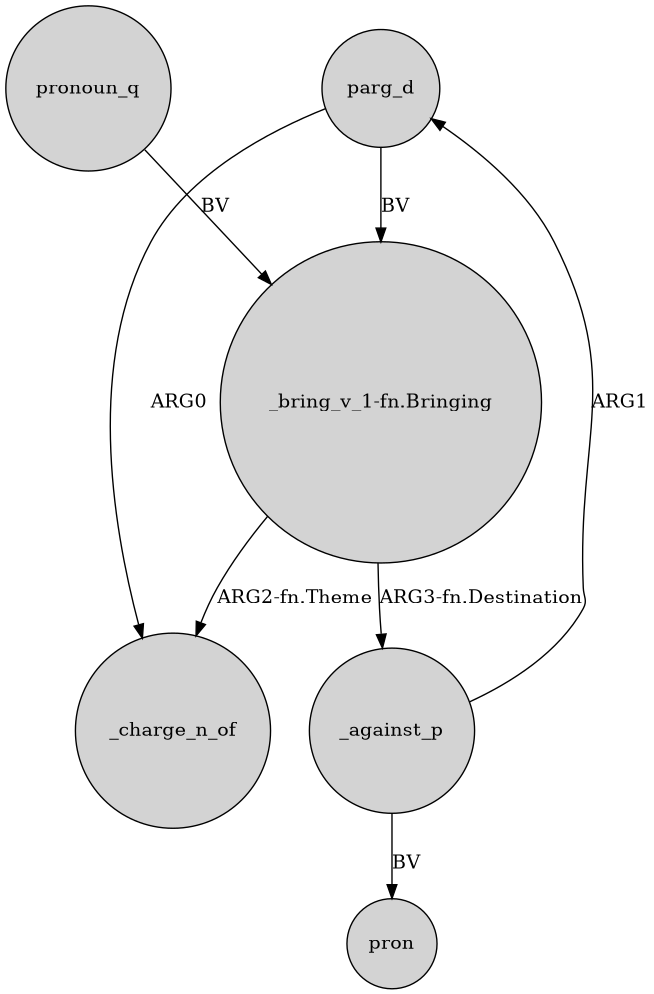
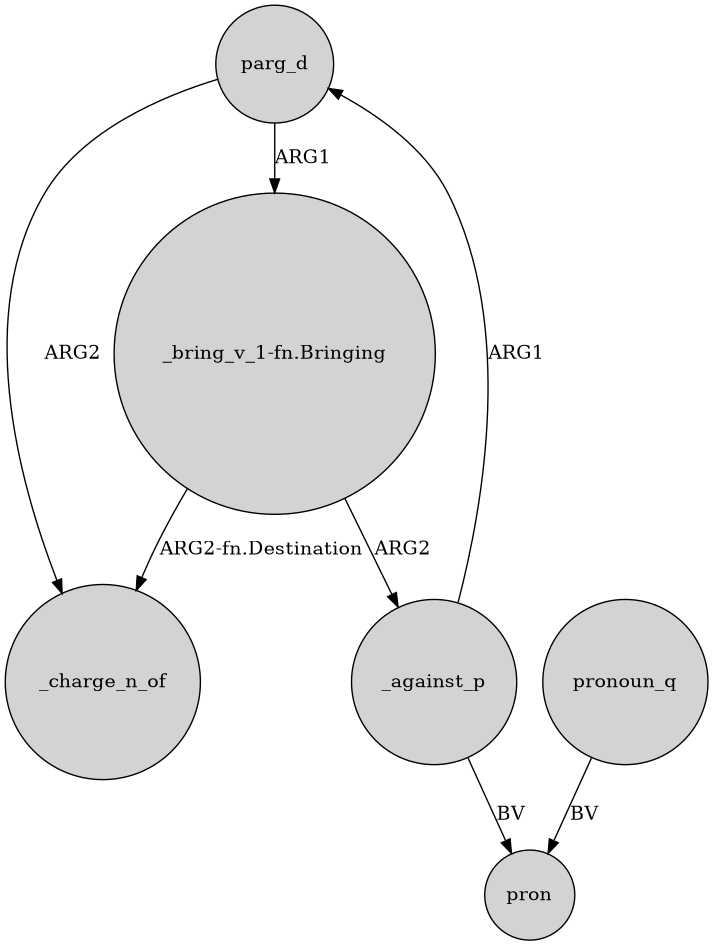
edge "parg_d" -> "_bring_v_1-fn.Bringing": label "BV" -> "ARG1"
edge "pronoun_q" -> "_bring_v_1-fn.Bringing": now "pronoun_q" -> "pron"
edge "parg_d" -> "_charge_n_of": label "ARG0" -> "ARG2"
edge "_bring_v_1-fn.Bringing" -> "_charge_n_of": label "ARG2-fn.Theme" -> "ARG2-fn.Destination"
edge "_bring_v_1-fn.Bringing" -> "_against_p": label "ARG3-fn.Destination" -> "ARG2"
